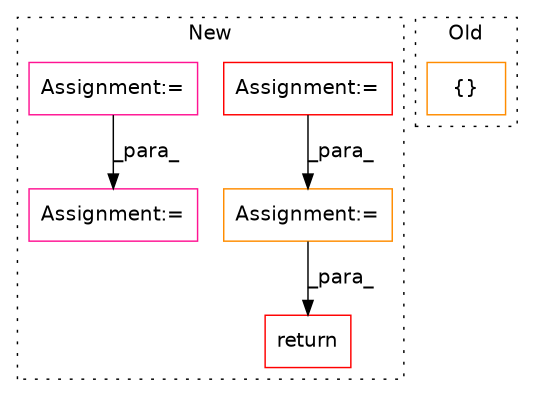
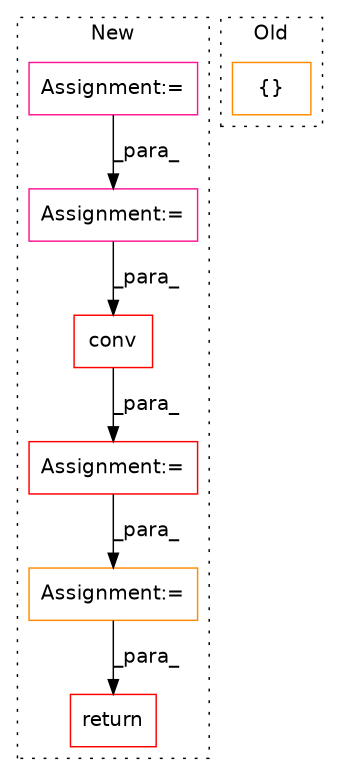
node "conv": added
